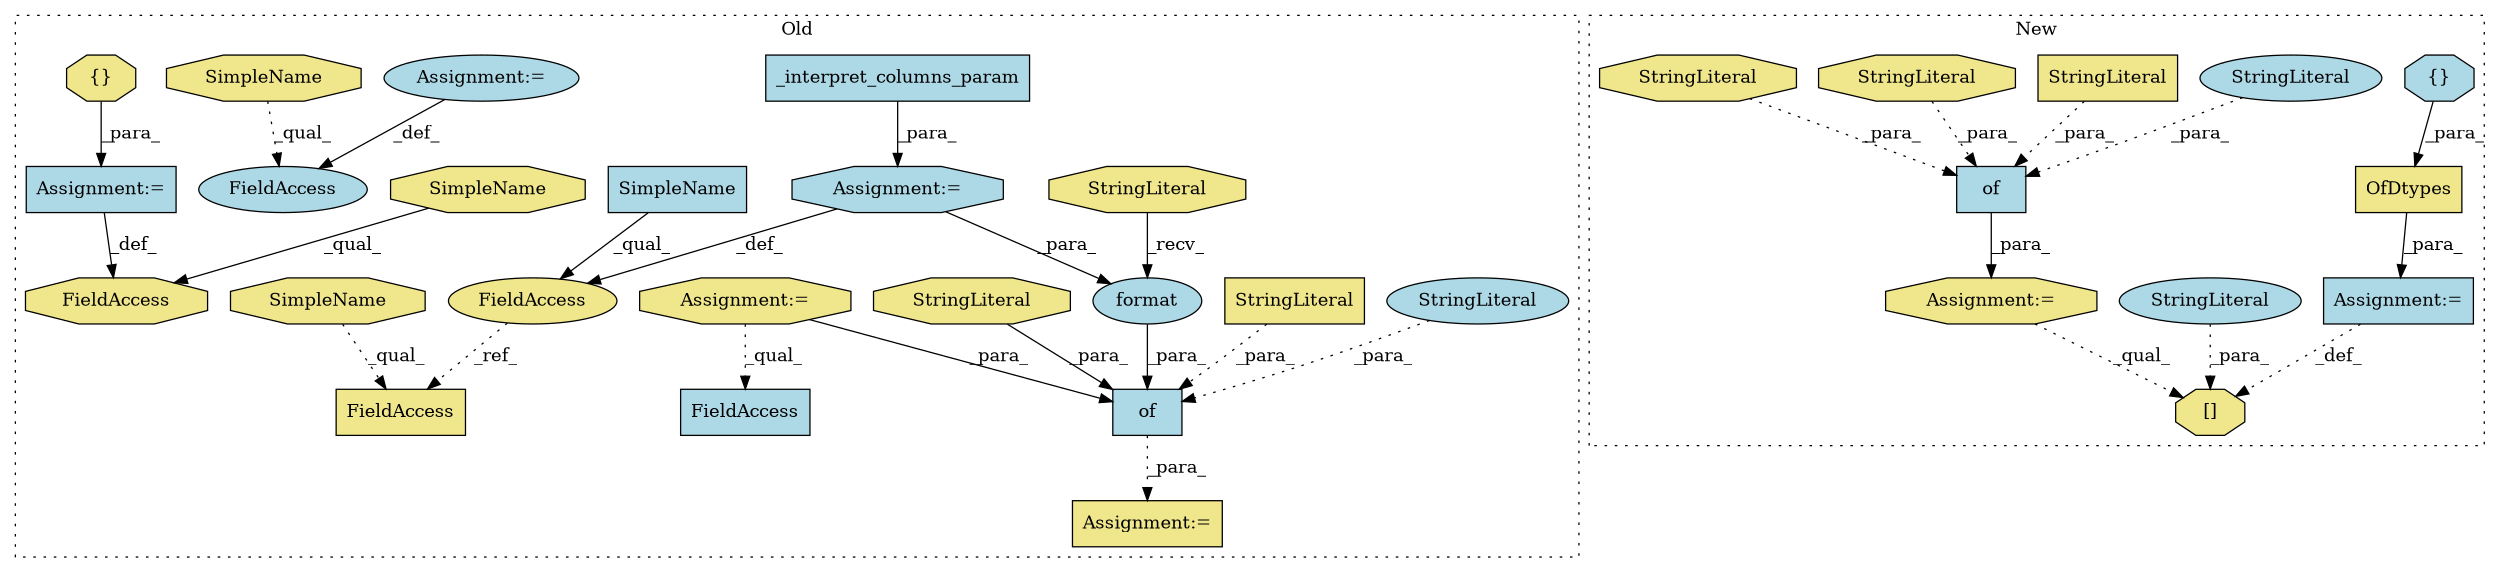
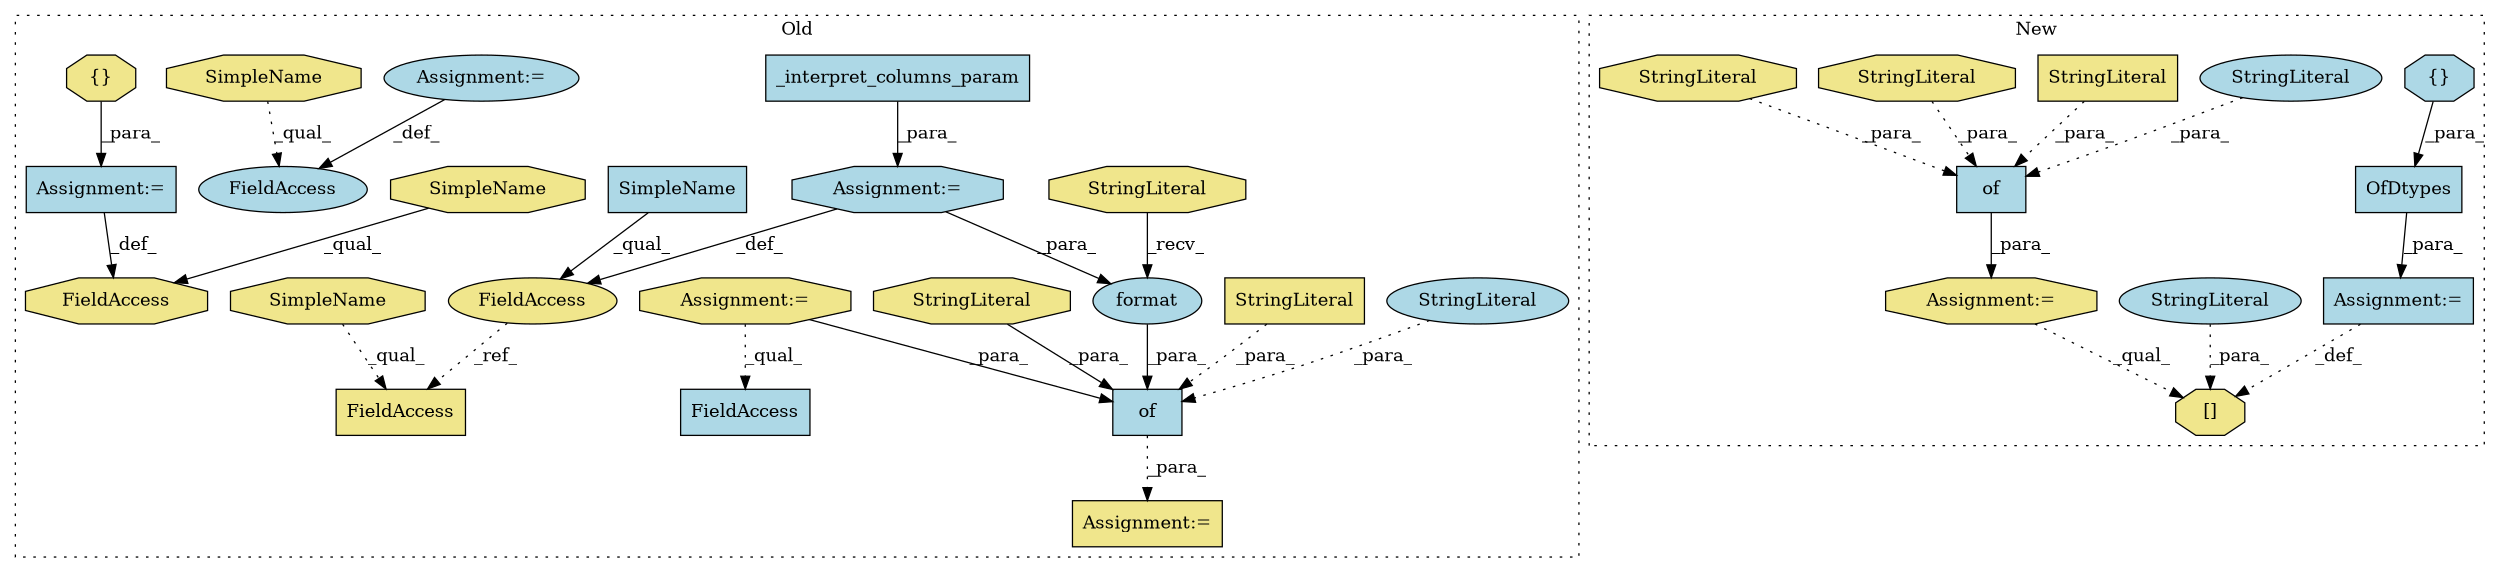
node "OfDtypes": fillcolor khaki -> lightblue
